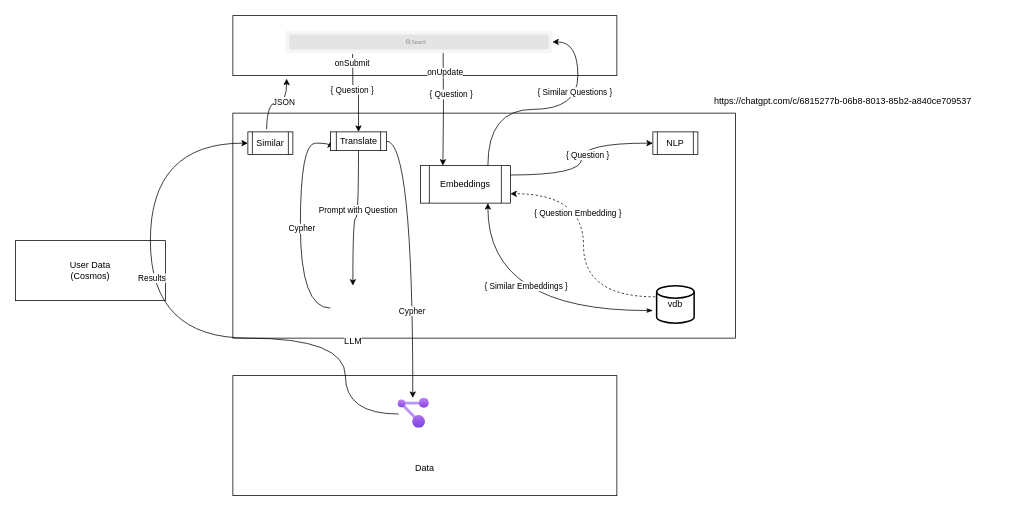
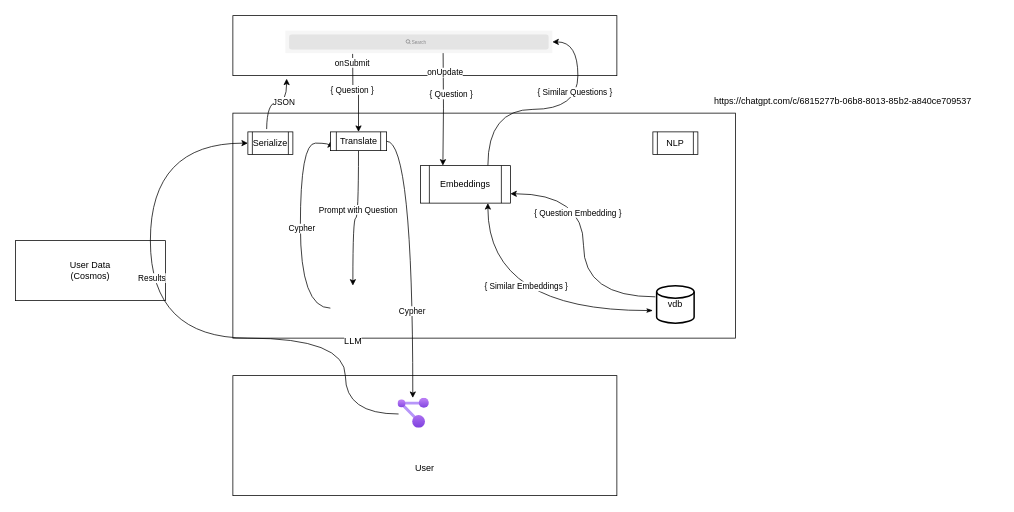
node "Similar": label "Similar" -> "Serialize"
edge "Embeddings" -> "NLP": removed, label "{ Question }"
edge "vdb" -> "Embeddings": style dashed -> solid
node "Data": label "Data" -> "User"
